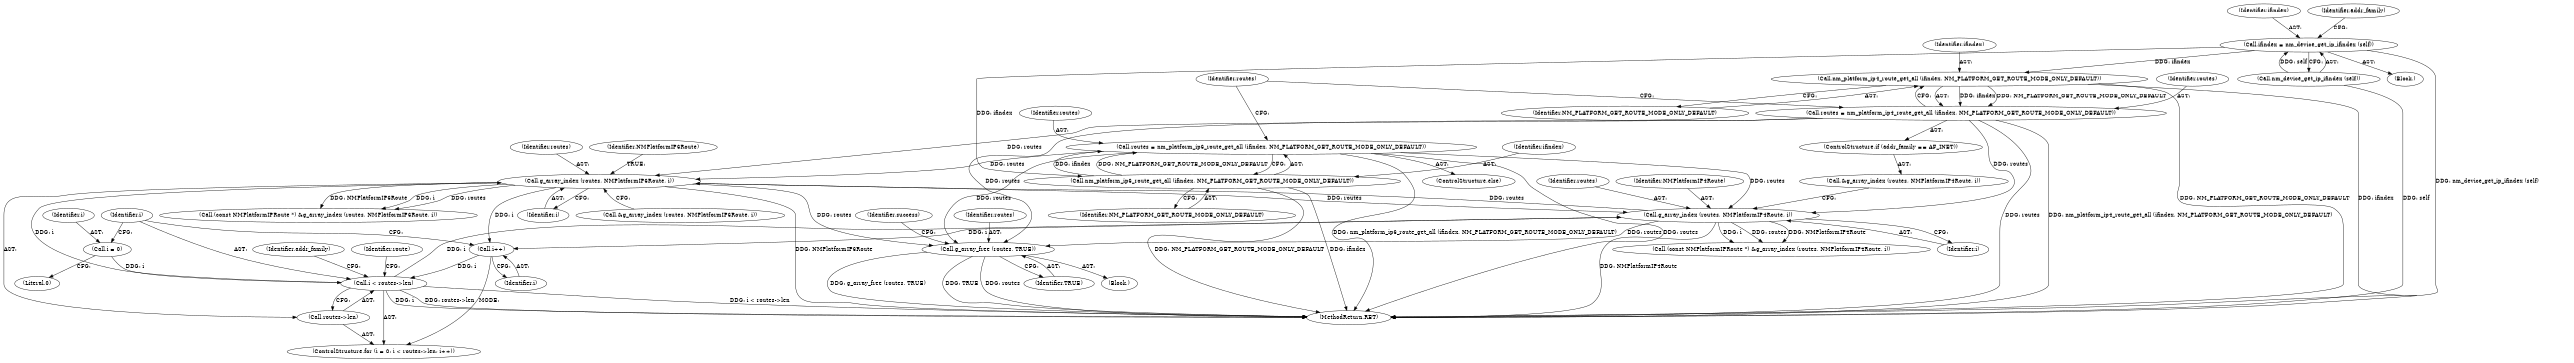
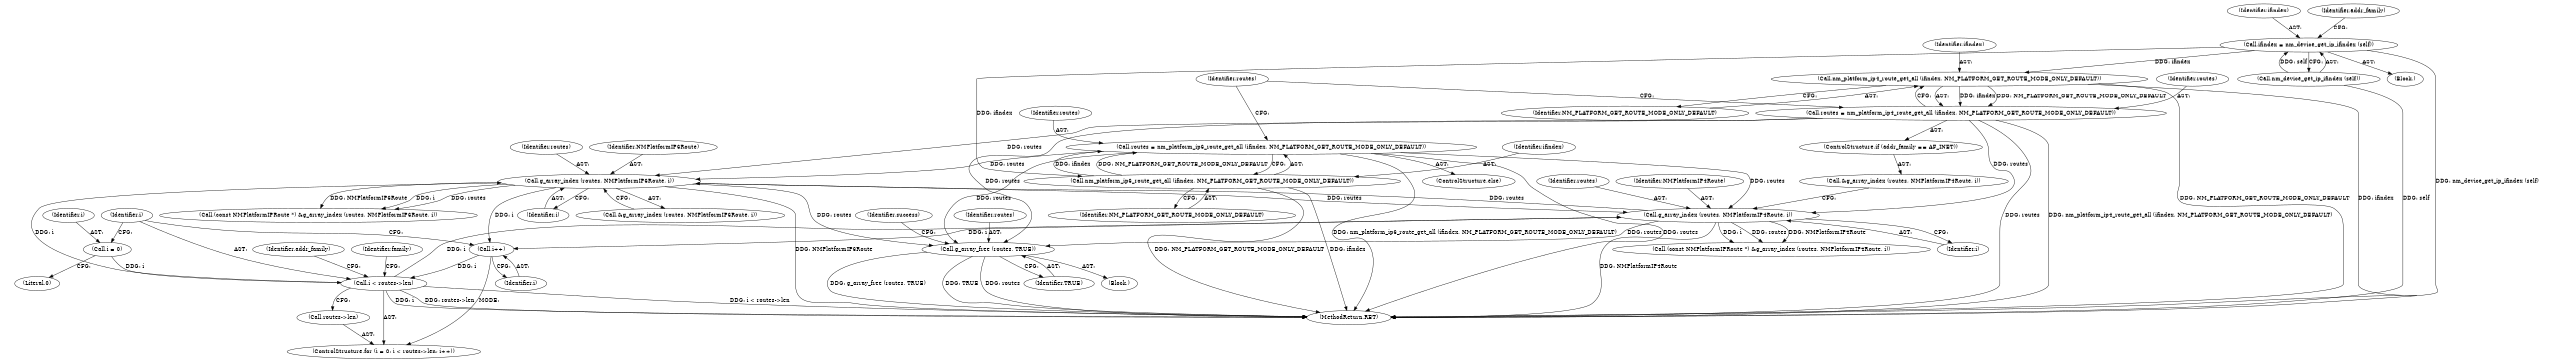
edge "(Identifier,NMPlatformIP6Route)" -> "(Call,g_array_index (routes, NMPlatformIP6Route, i))": label "TRUE: " -> "AST: "
edge "(Call,g_array_index (routes, NMPlatformIP6Route, i))" -> "(Call,routes->len)": now "(Call,g_array_index (routes, NMPlatformIP6Route, i))" -> "(Call,&g_array_index (routes, NMPlatformIP6Route, i))"
node "(Identifier,route)": label "(Identifier,route)" -> "(Identifier,family)"
edge "(Call,routes->len)" -> "(Call,i < routes->len)": removed, label "AST:"
